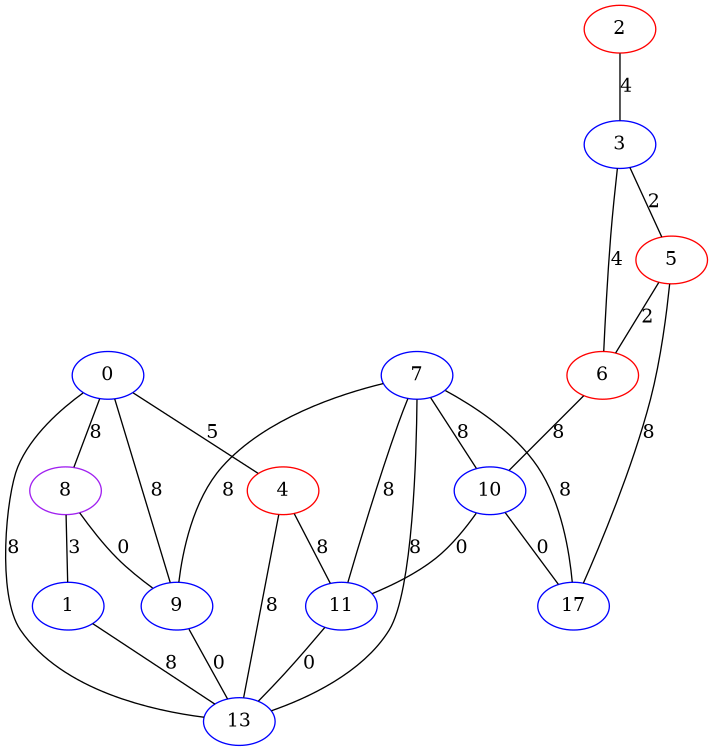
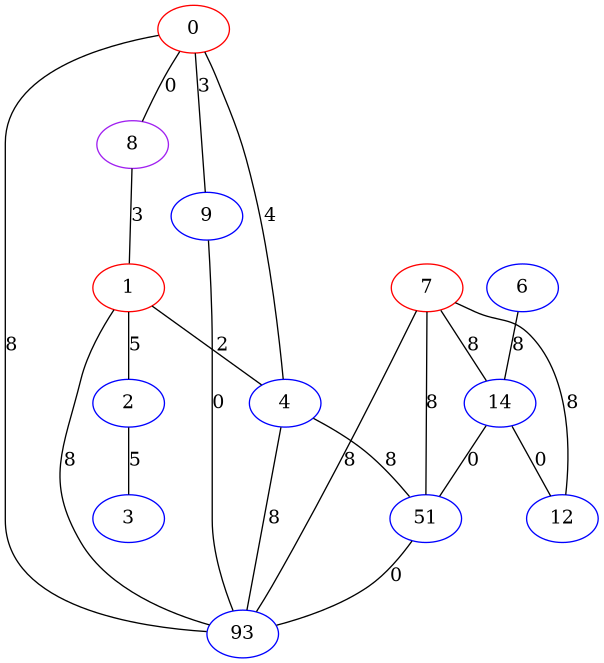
node "2": color red -> blue
edge "2" -- "3": label "4" -> "5"
edge "3" -- "6": removed, label "4"
node "5": removed
edge "1" -- "4": added, label "2"
edge "1" -- "2": added, label "5"
node "0": color blue -> red
node "7": color blue -> red
node "6": color red -> blue
edge "0" -- "8": label "8" -> "0"
edge "0" -- "4": label "5" -> "4"
edge "7" -- "9": removed, label "8"
edge "0" -- "9": label "8" -> "3"
node "4": color red -> blue
node "10": label "10" -> "14"
edge "8" -- "9": removed, label "0"
node "1": color blue -> red
node "11": label "11" -> "51"
node "17": label "17" -> "12"
node "13": label "13" -> "93"
